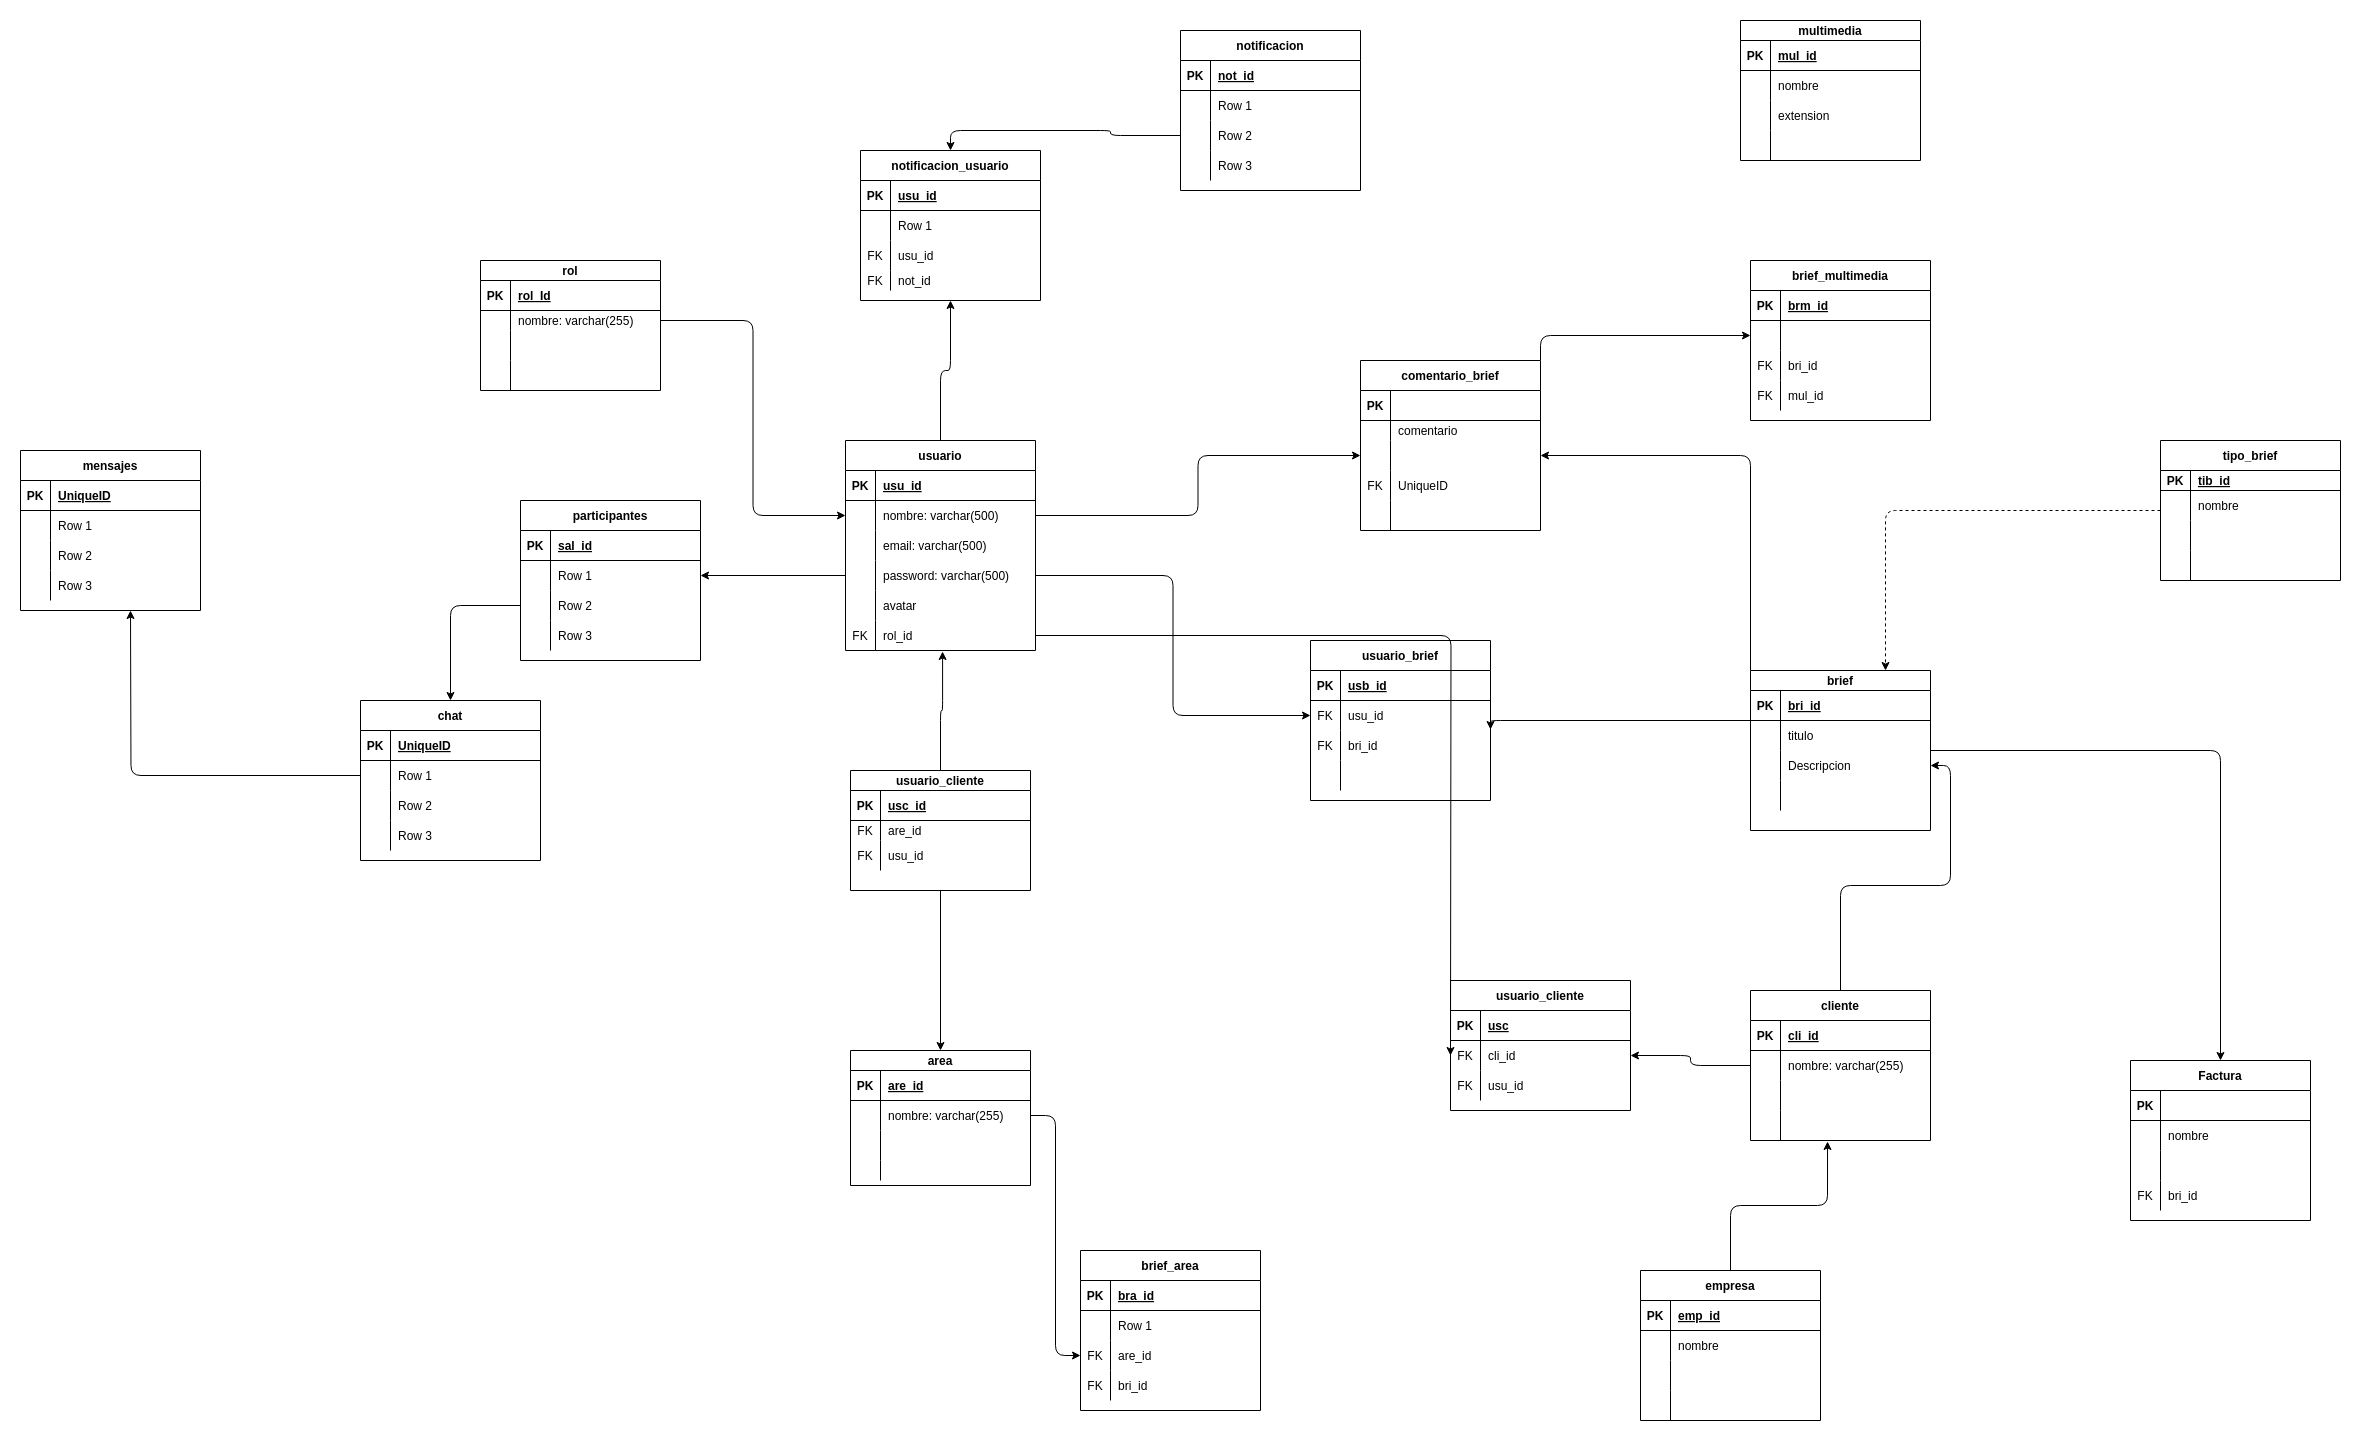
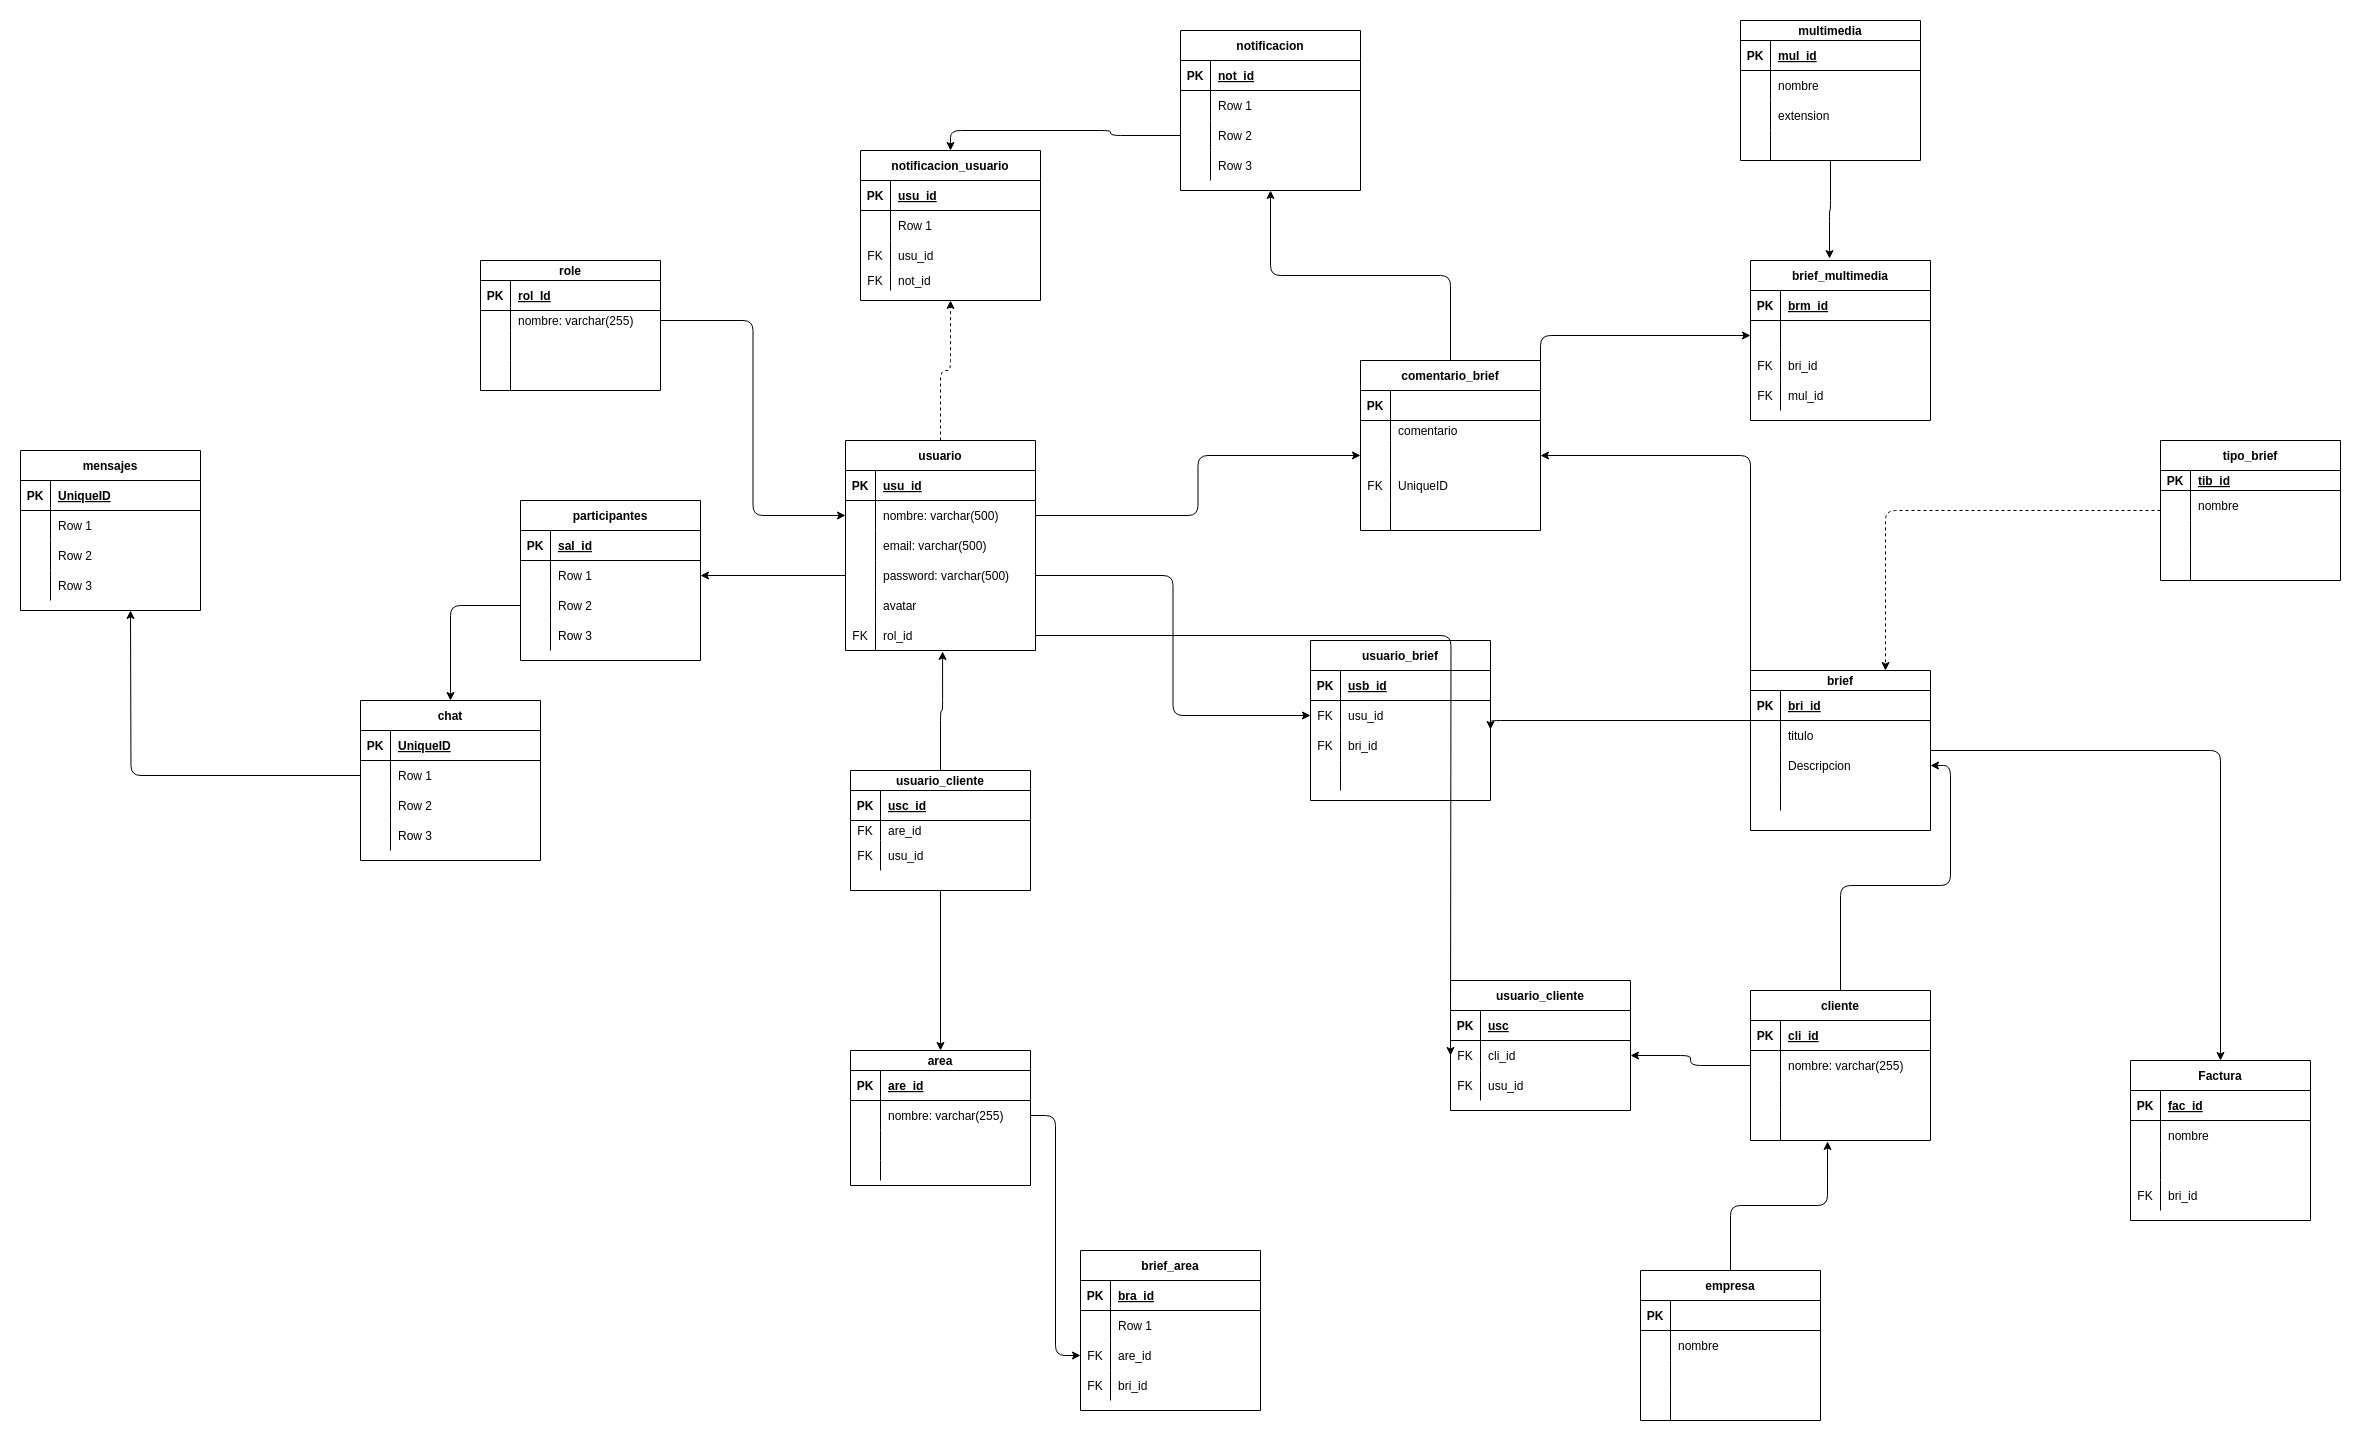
edge "multimedia" -> "brief_multimedia": added
node "rol": label "rol" -> "role"
edge "comentario_brief" -> "notificacion": added
edge "usuario" -> "notificacion_usuario": style solid -> dashed
node "fac_id": added
node "emp_id": removed
